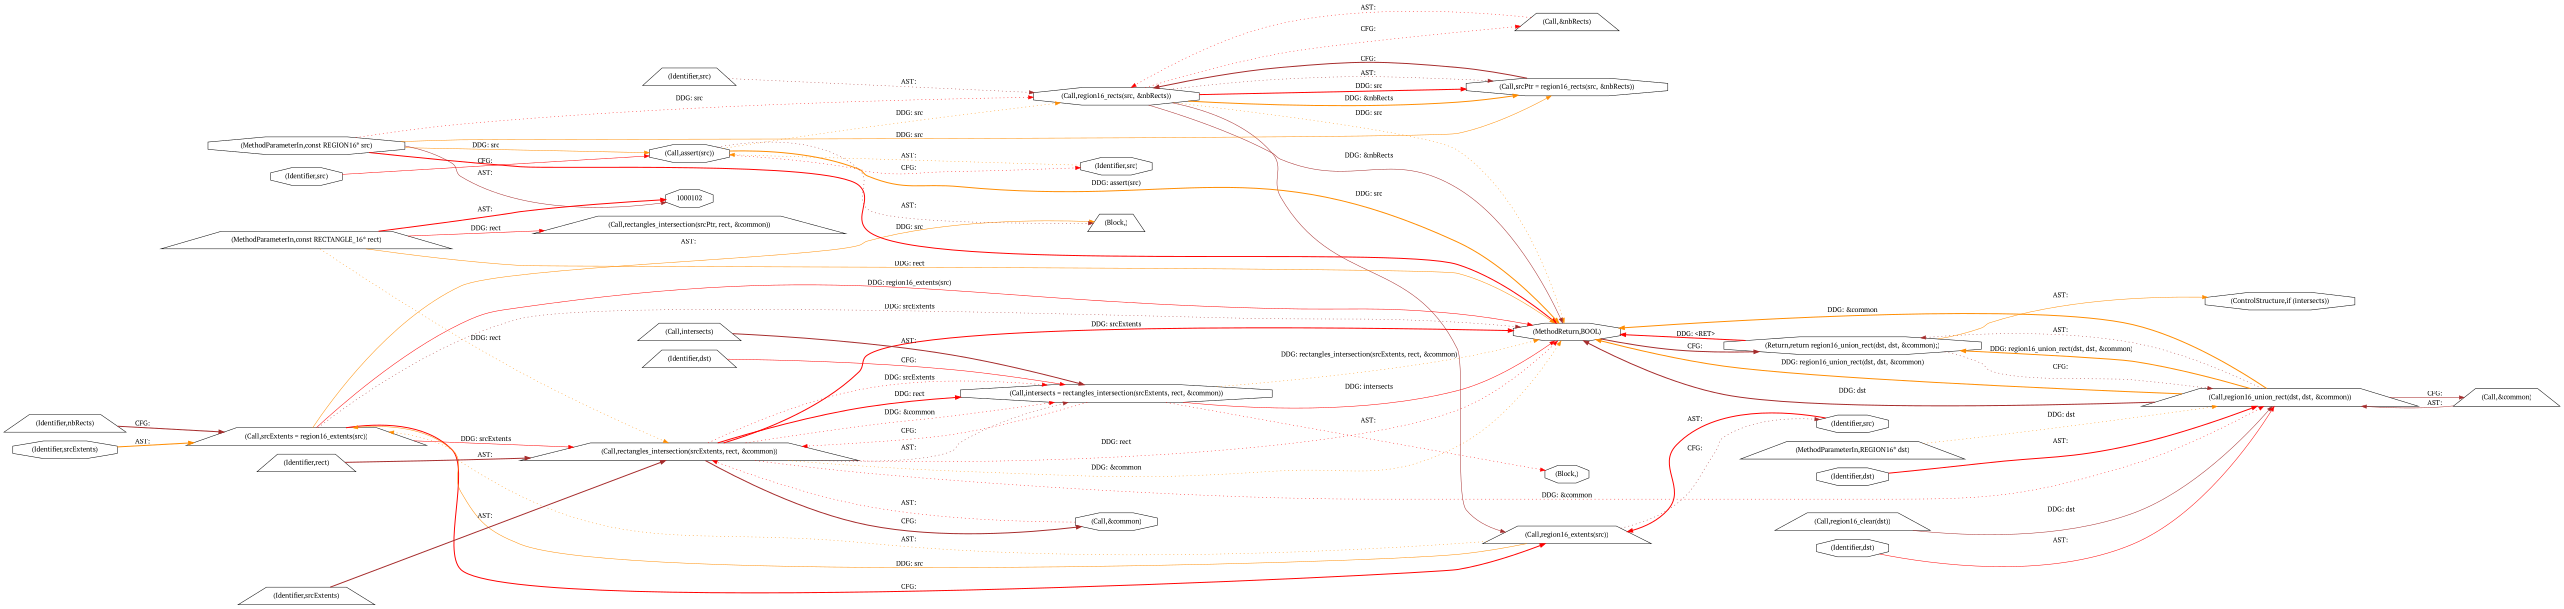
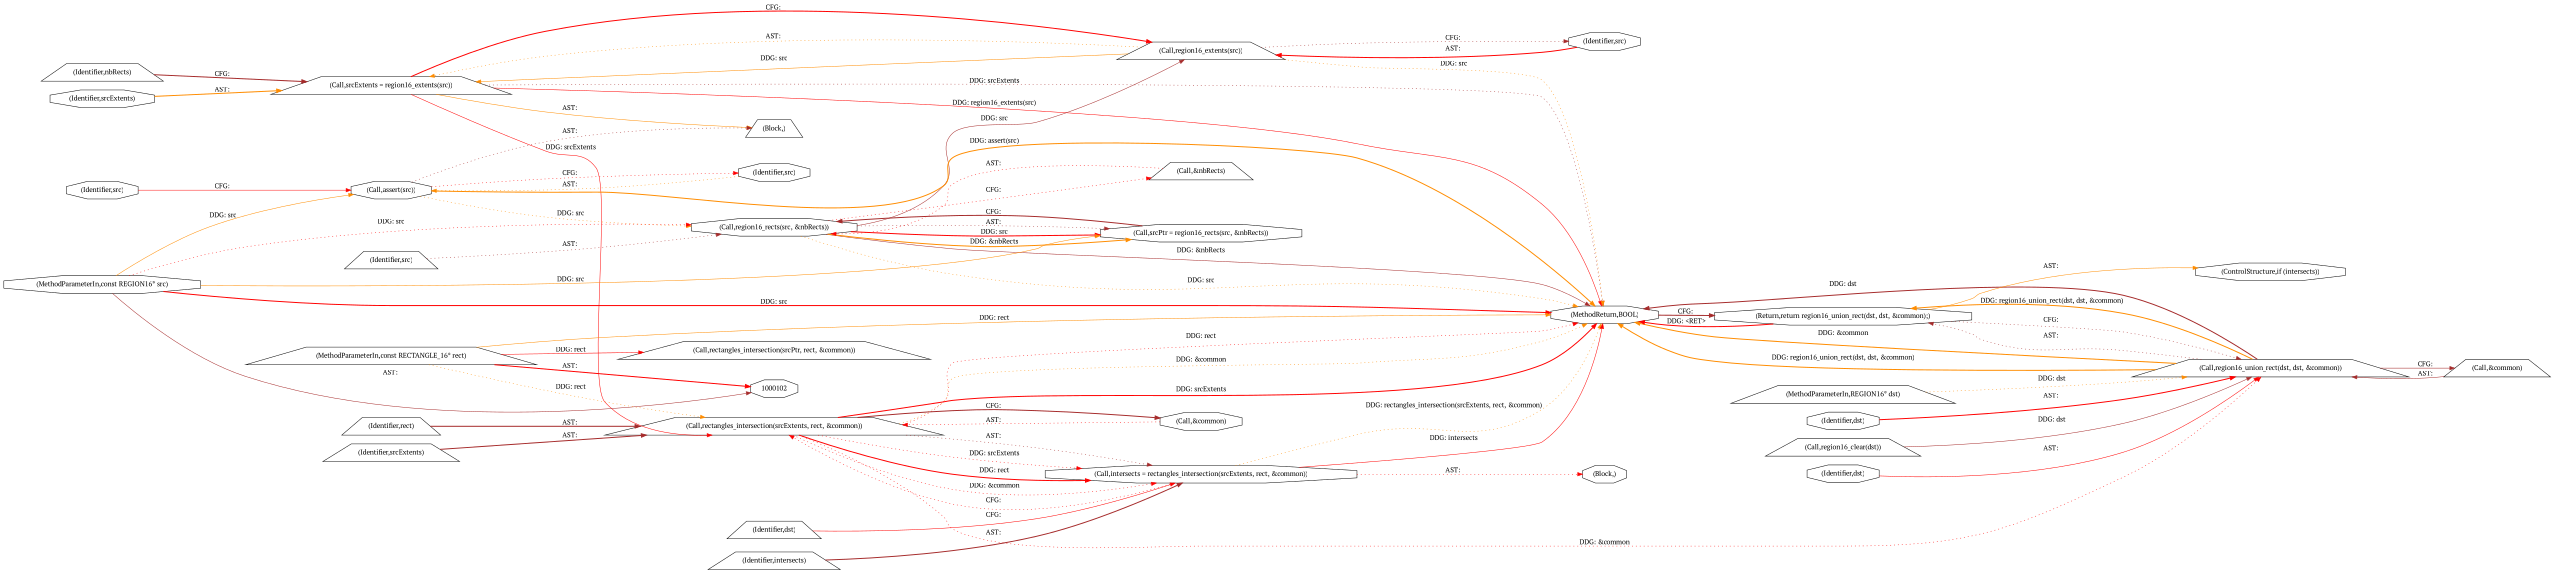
edge "(Call,region16_extents(src))" -> "(MethodReturn,BOOL)": added, label "DDG: src"
node "(Call,intersects)": label "(Call,intersects)" -> "(Identifier,intersects)"
